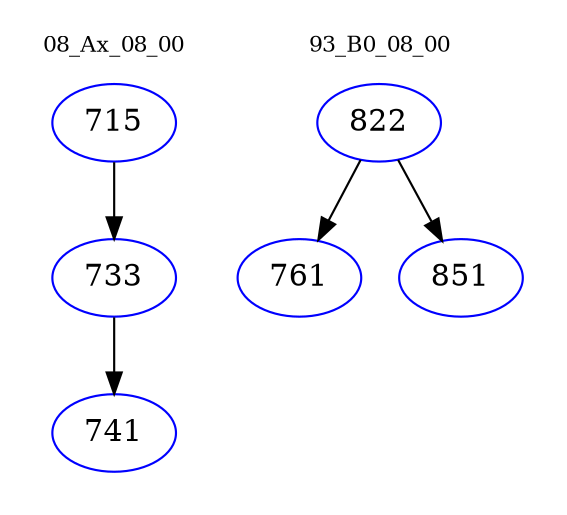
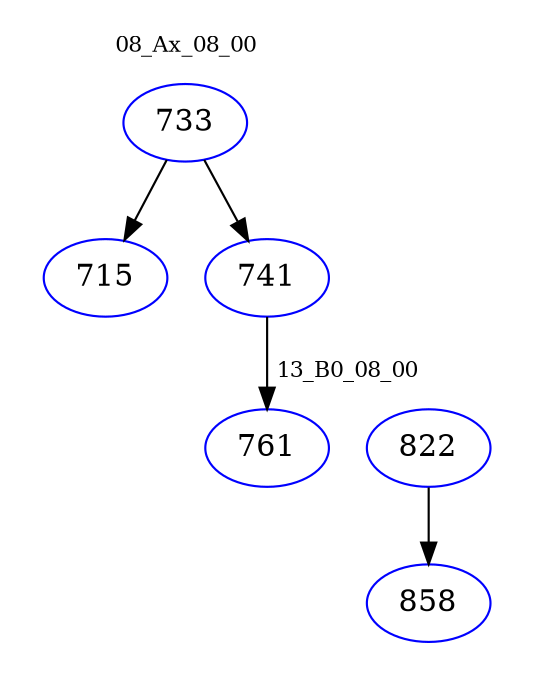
cluster "93_B0_08_00": label "93_B0_08_00" -> "13_B0_08_00"
edge "715" -> "733": reversed
edge "822" -> "761": now "741" -> "761"
node "851": label "851" -> "858"
